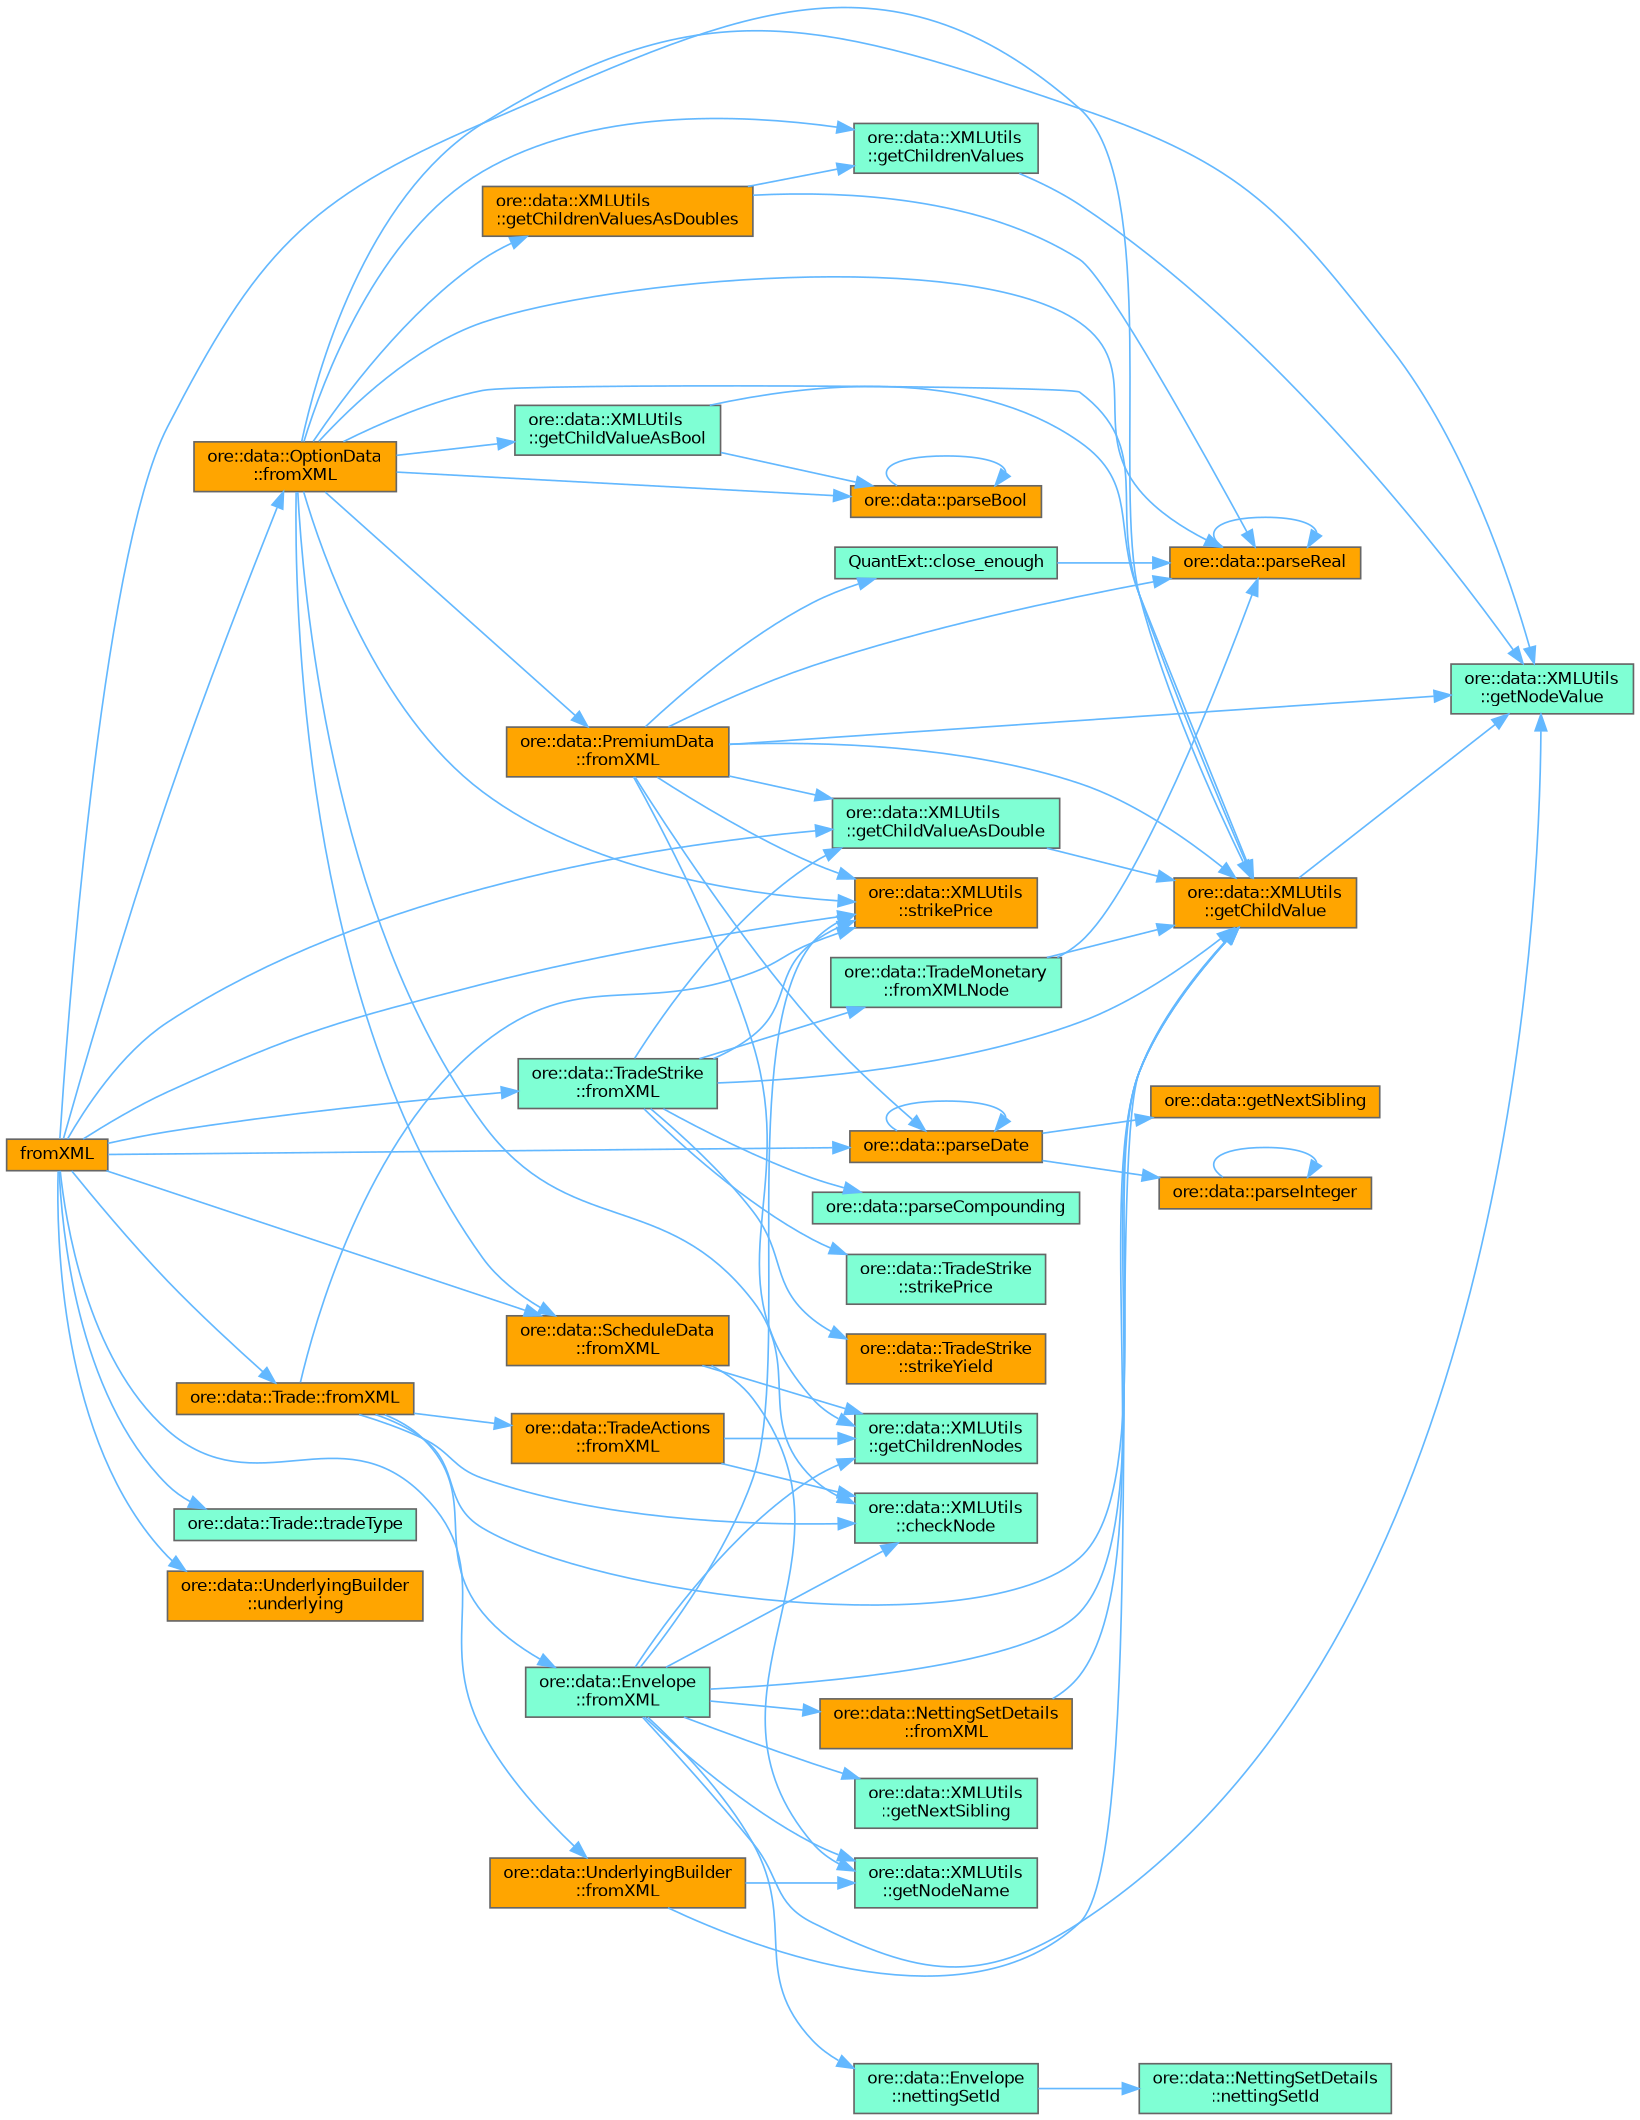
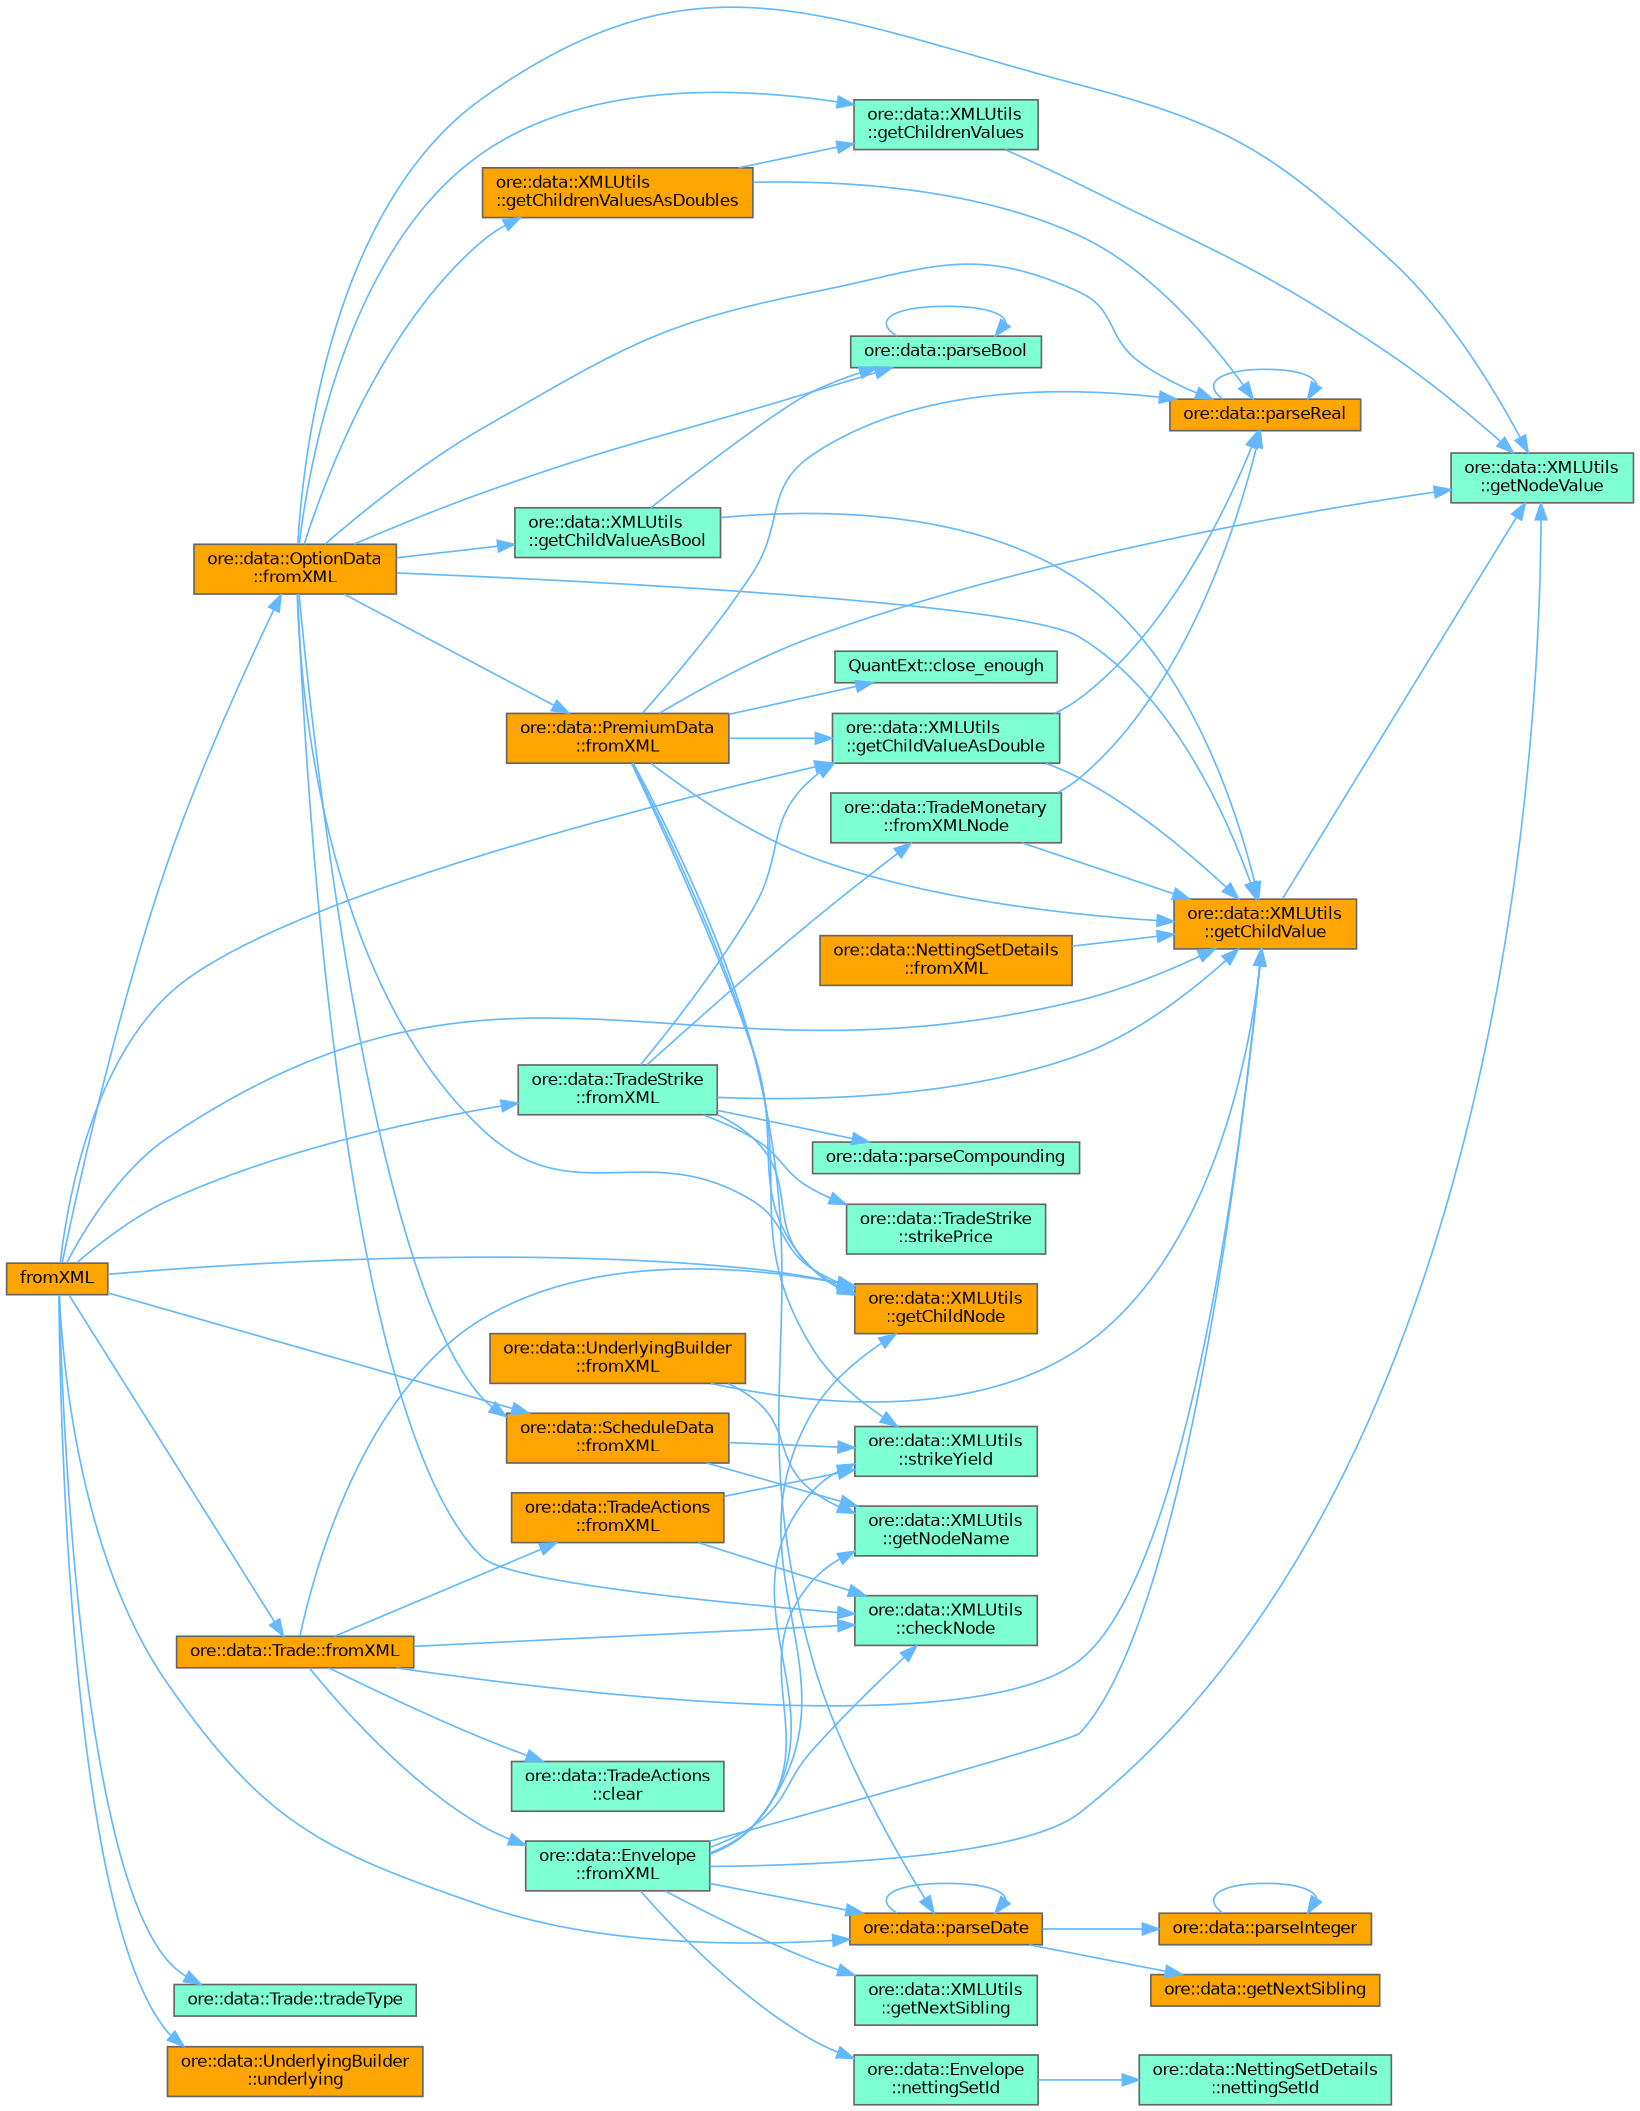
node "ore::data::parseBool": fillcolor orange -> aquamarine
edge "QuantExt::close_enough" -> "ore::data::parseReal": now "ore::data::XMLUtils ::getChildValueAsDouble" -> "ore::data::parseReal"
node "ore::data::XMLUtils ::strikePrice": label "ore::data::XMLUtils ::strikePrice" -> "ore::data::XMLUtils ::getChildNode"
node "ore::data::TradeStrike ::strikeYield": removed
node "ore::data::XMLUtils ::getChildrenNodes": label "ore::data::XMLUtils ::getChildrenNodes" -> "ore::data::XMLUtils ::strikeYield"
edge "fromXML" -> "ore::data::UnderlyingBuilder ::fromXML": removed
edge "ore::data::Envelope ::fromXML" -> "ore::data::NettingSetDetails ::fromXML": now "ore::data::Envelope ::fromXML" -> "ore::data::parseDate"
node "ore::data::TradeActions ::clear": added
